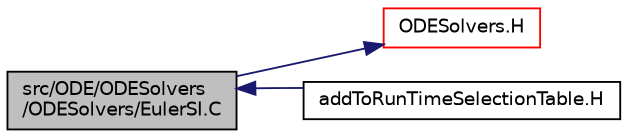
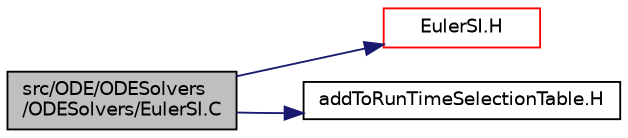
node "ODESolvers.H": label "ODESolvers.H" -> "EulerSI.H"
edge "addToRunTimeSelectionTable.H" -> "src/ODE/ODESolvers /ODESolvers/EulerSI.C": reversed
